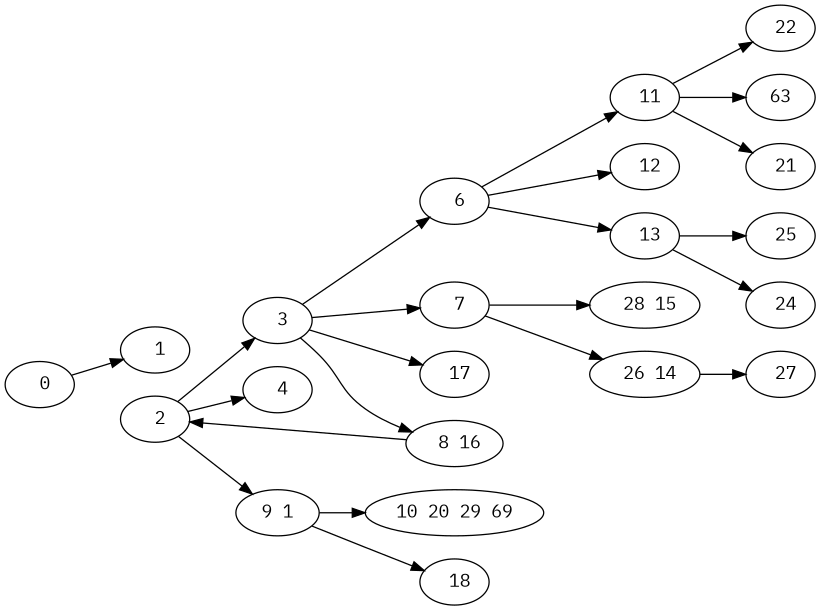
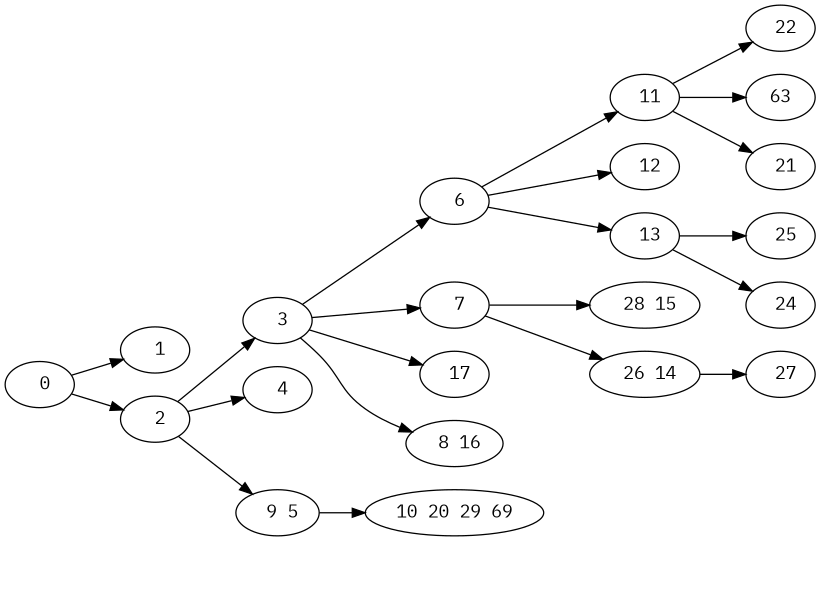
edge "8 16" -> "2": now "0" -> "2"
node "9 1": label "9 1" -> "9 5"
node "18": removed
